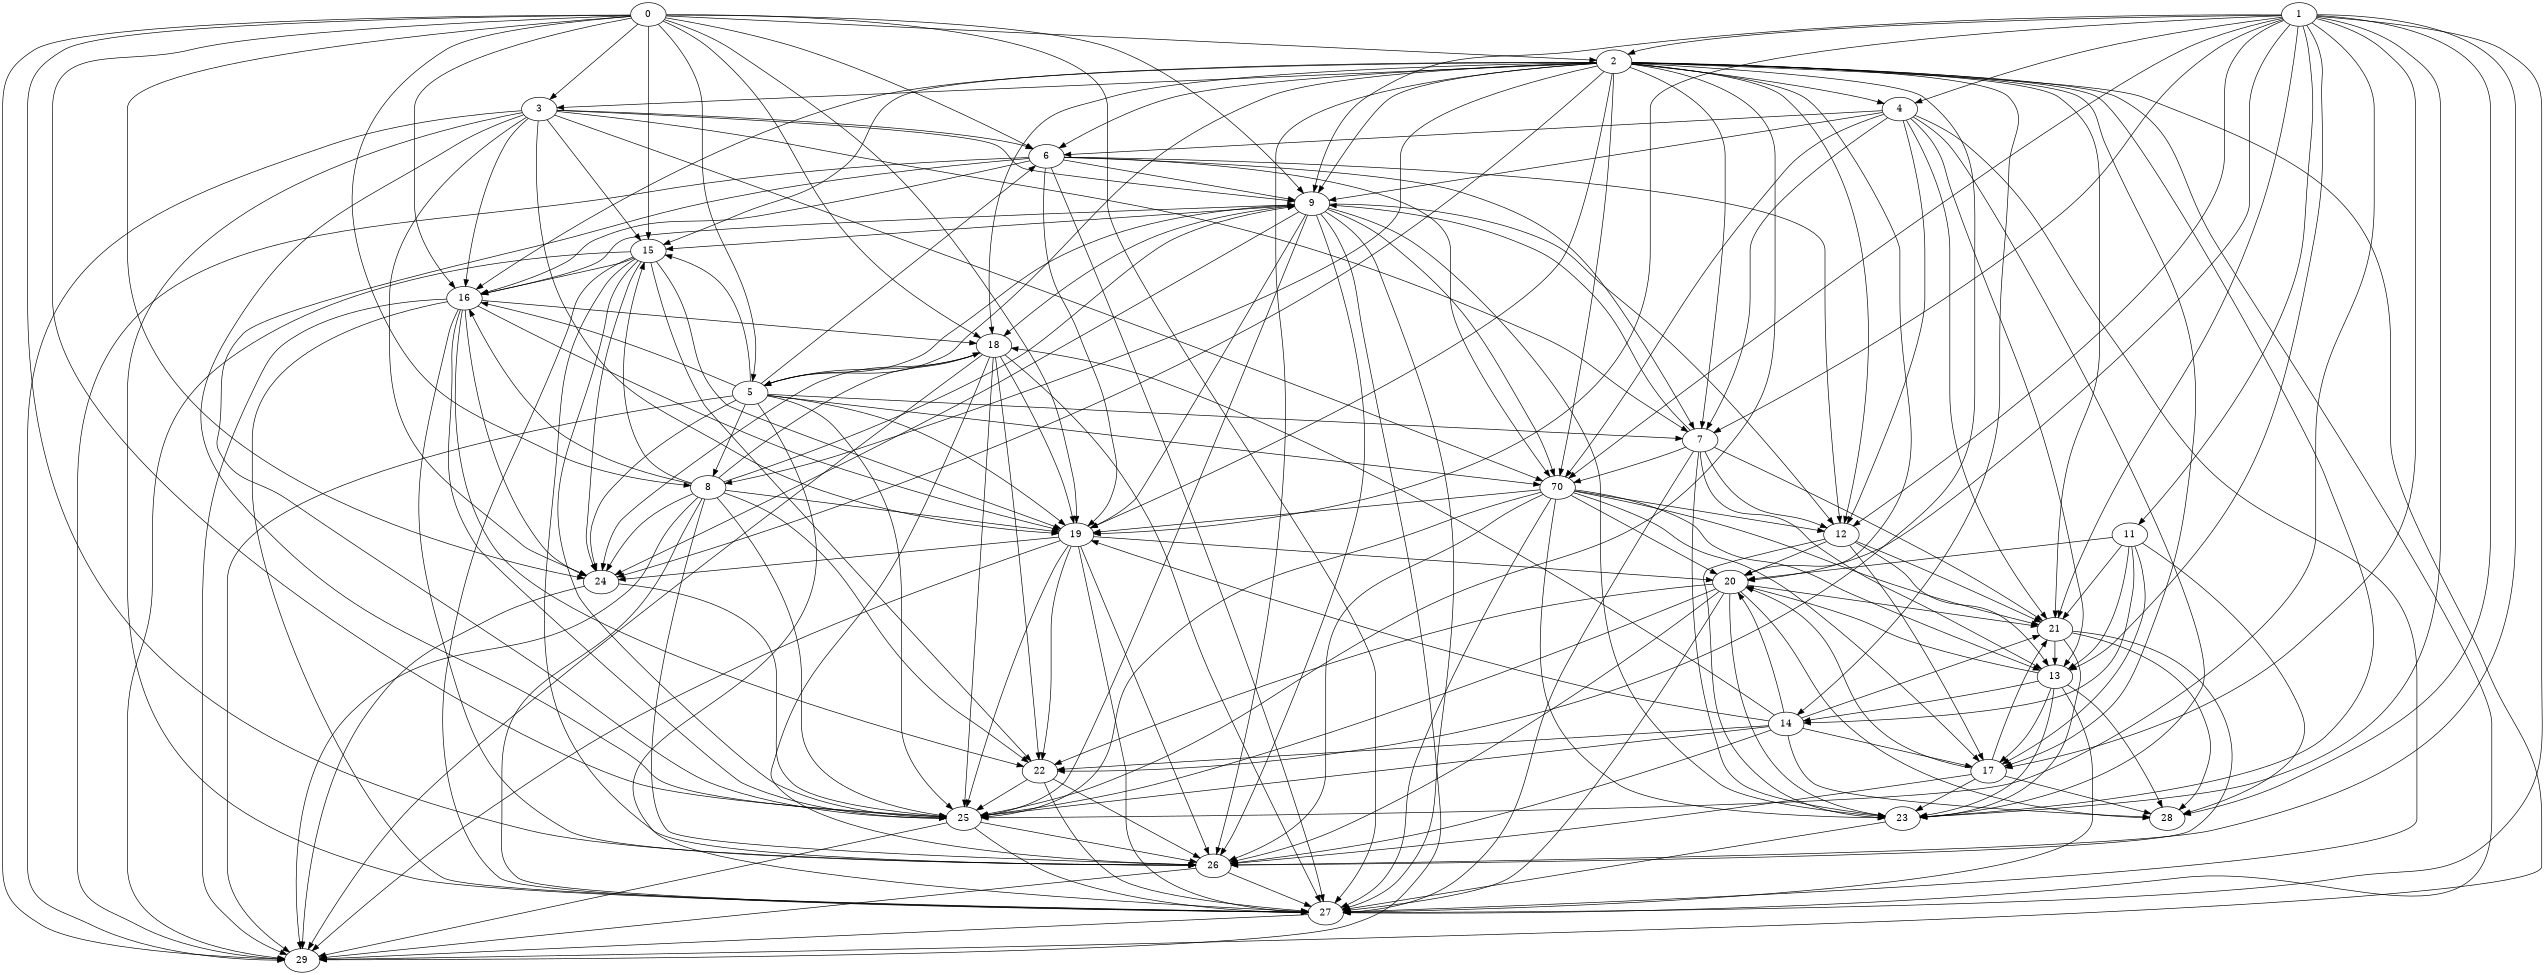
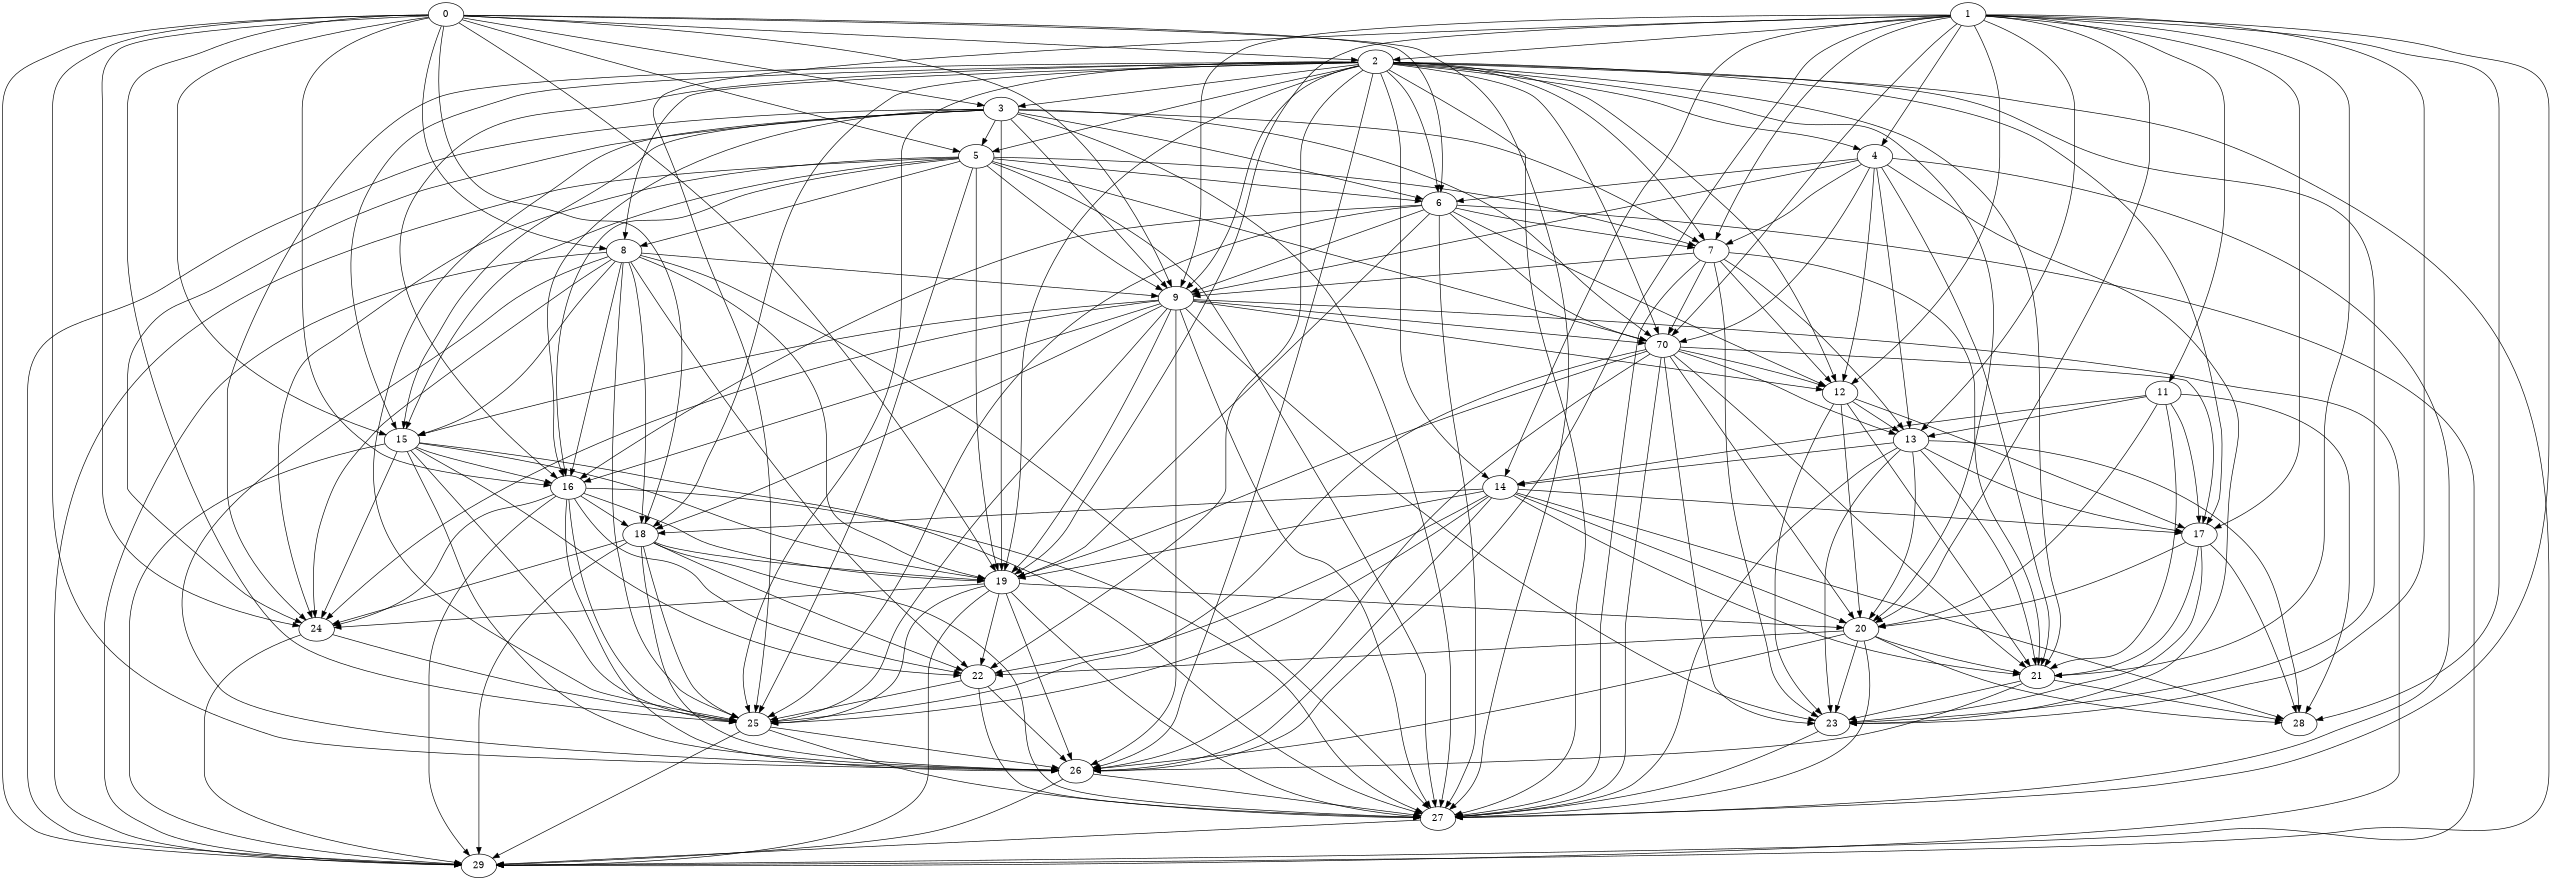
edge "1" -> "14": added
edge "18" -> "5": now "3" -> "5"
edge "21" -> "13": reversed
edge "20" -> "25": removed
edge "17" -> "26": removed
